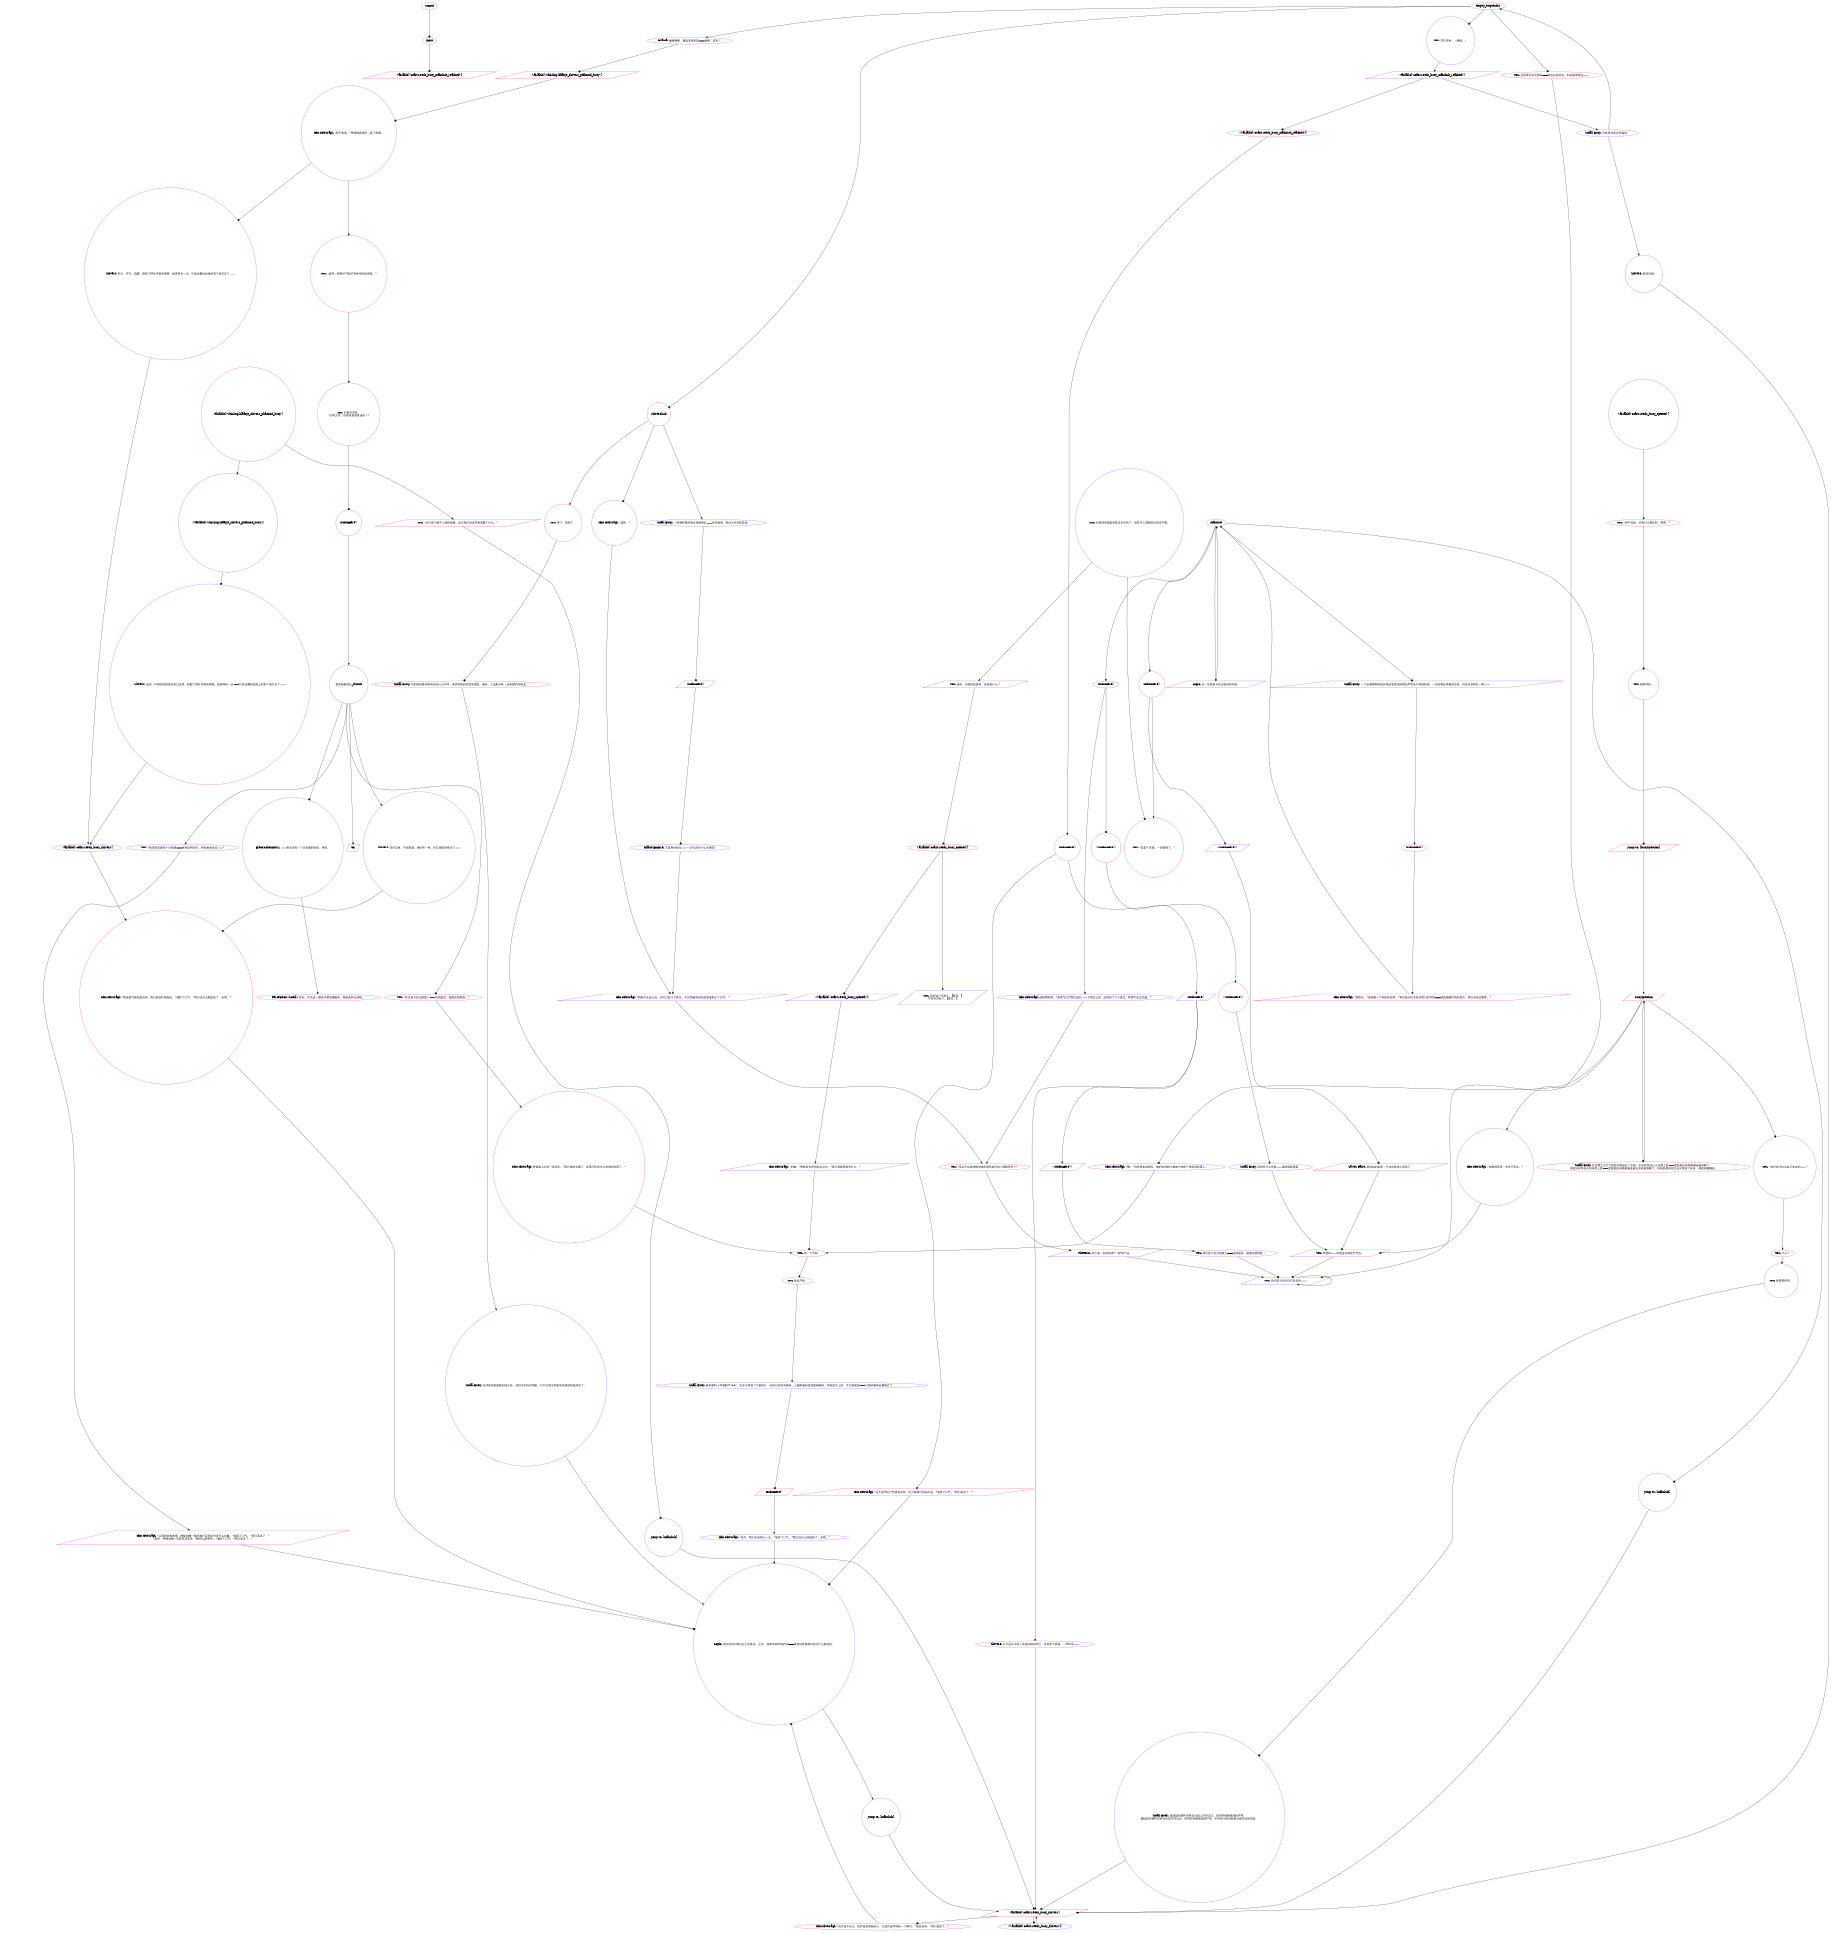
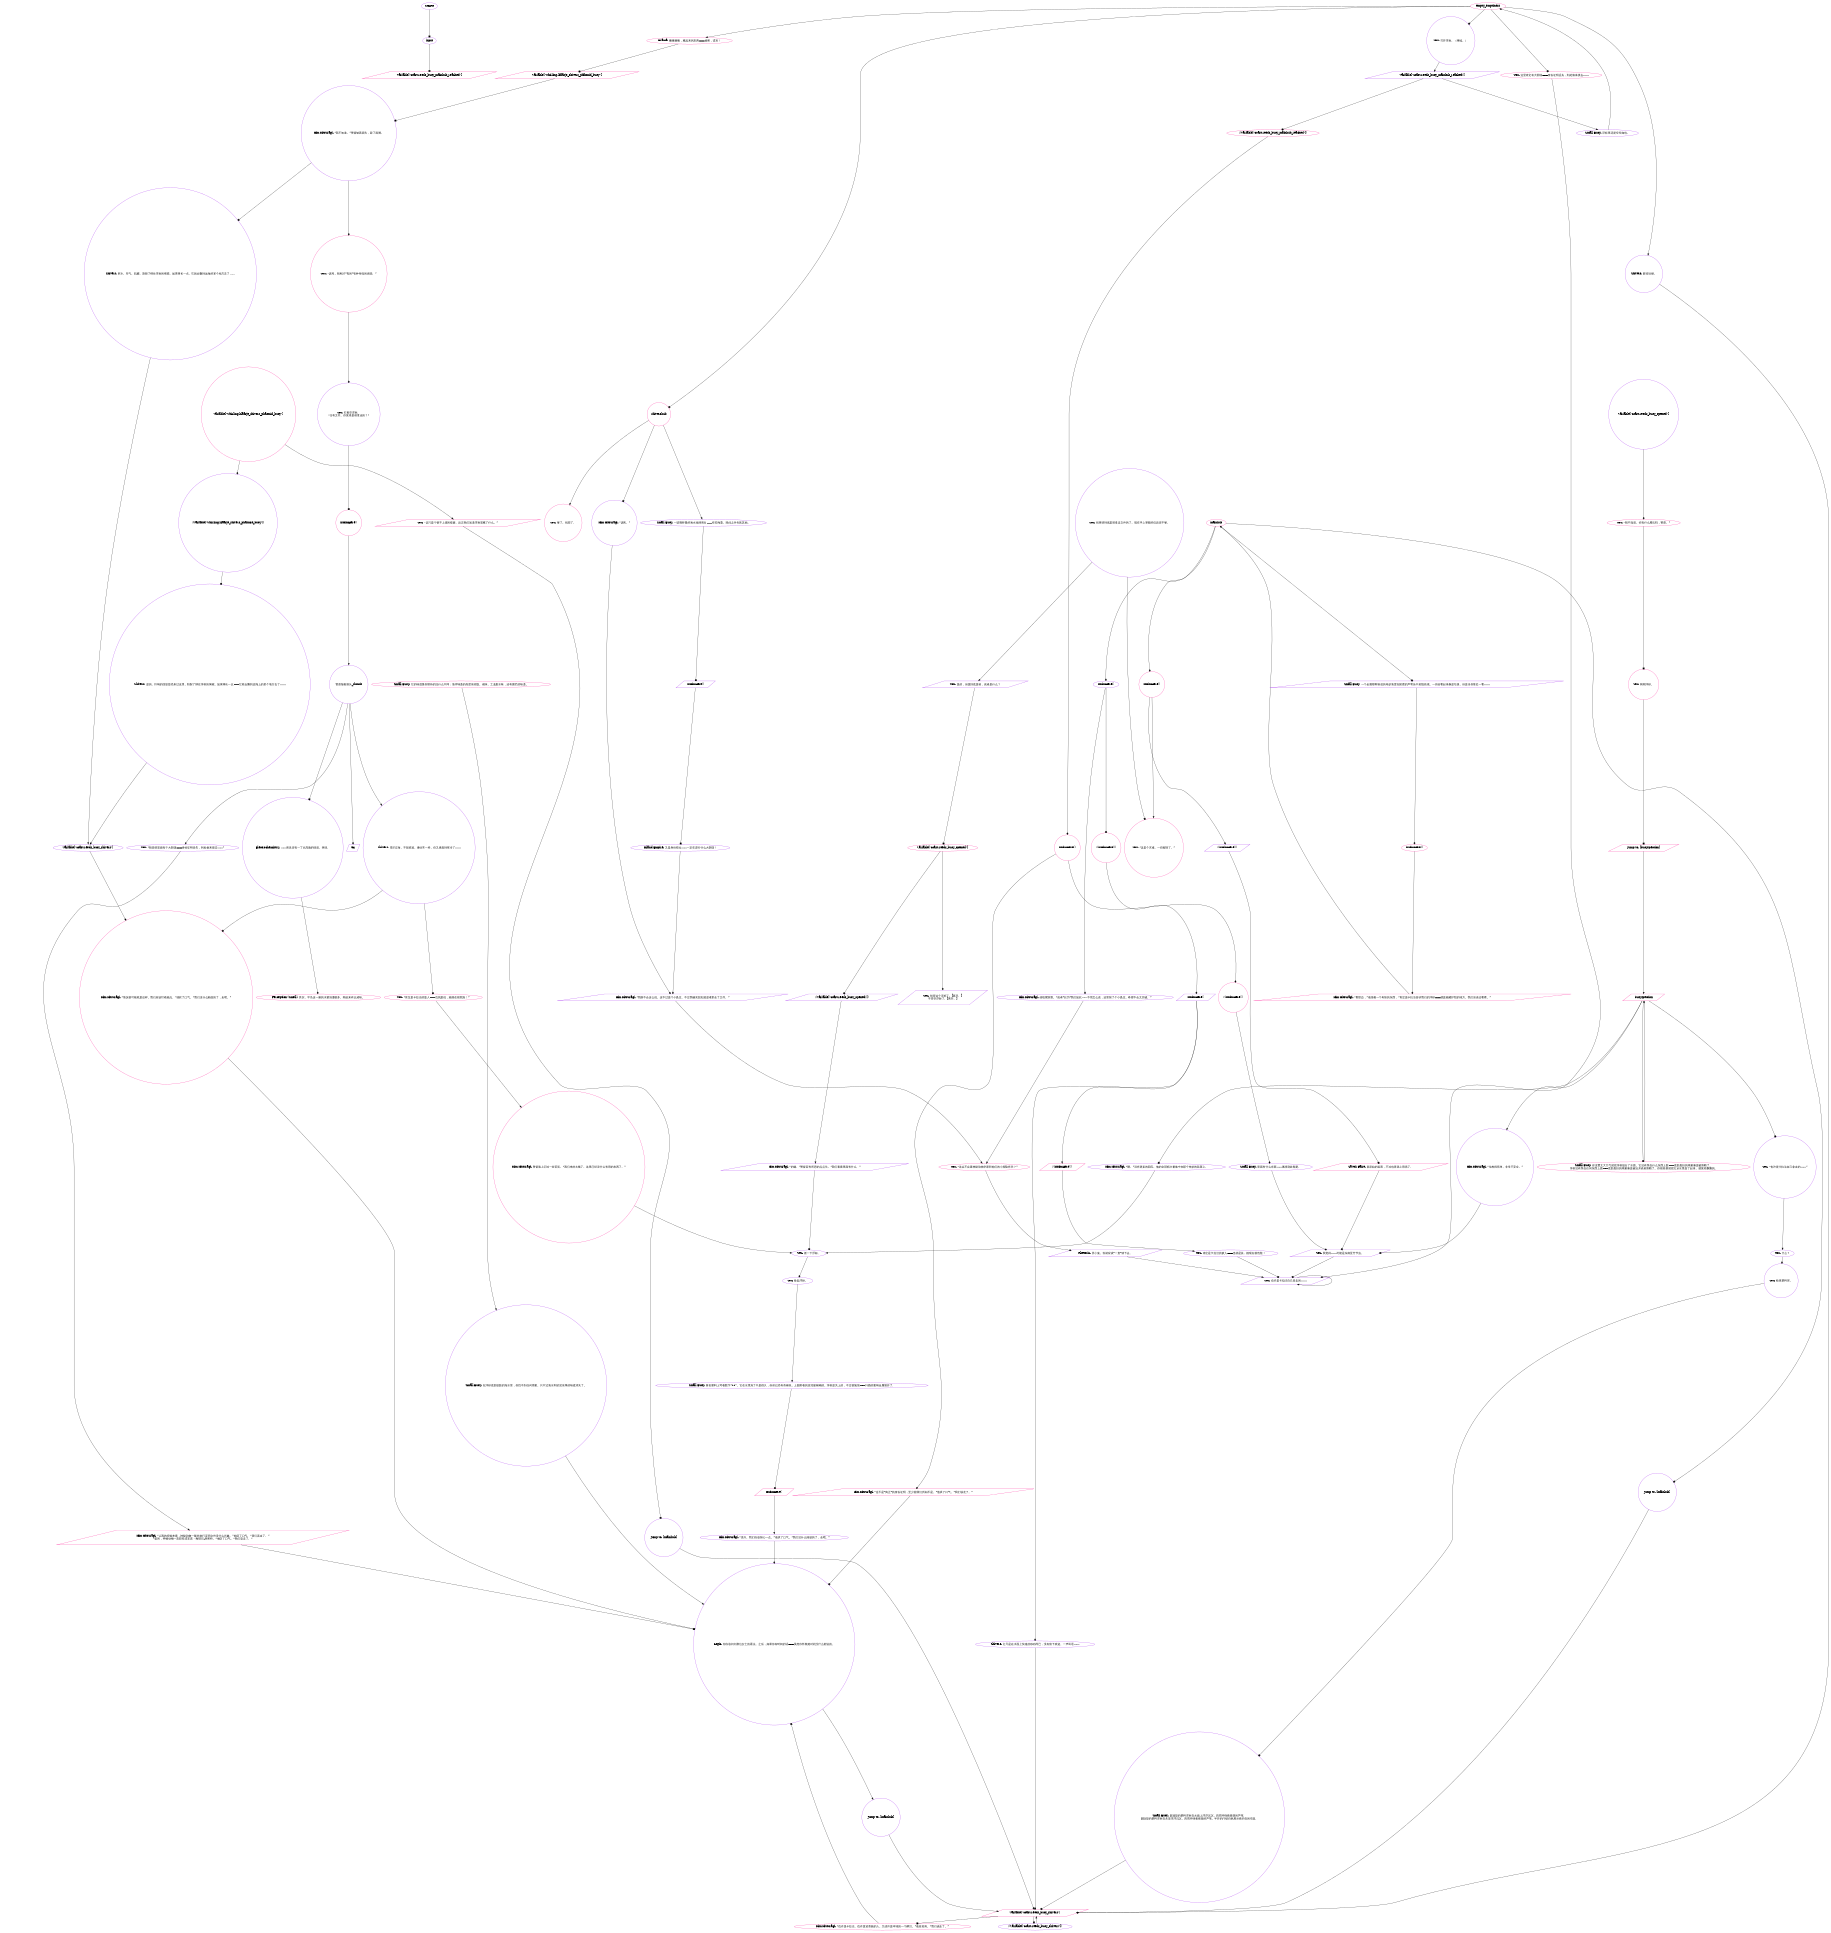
edge "Small Buoy: 浮标里还是空空如也。" -> "Shivers: 辉煌壮丽。": now "empty_emptiness" -> "Shivers: 辉煌壮丽。"
edge "You: 够了。别想了。" -> "Small Buoy: 它的味道跟你期待的没什么不同：海岸味道的高度浓缩版。咸味，工业废水味，还有腐烂的味道。": removed
node "Logic: 这一定就是卡拉洁提到的浮标。": removed
edge "警督皱着眉头_dunnit" -> "You: “肯定是卡拉洁的敌人——也就是说，她现在很危险！”": now "Shivers: 漂洋过海，不留痕迹。像往常一样，你又感觉到寒冷了……" -> "You: “肯定是卡拉洁的敌人——也就是说，她现在很危险！”"
